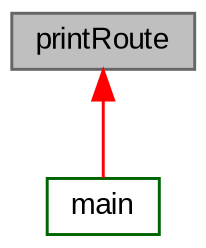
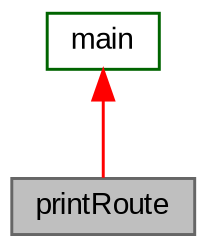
edge "main" -> "printRoute": reversed
